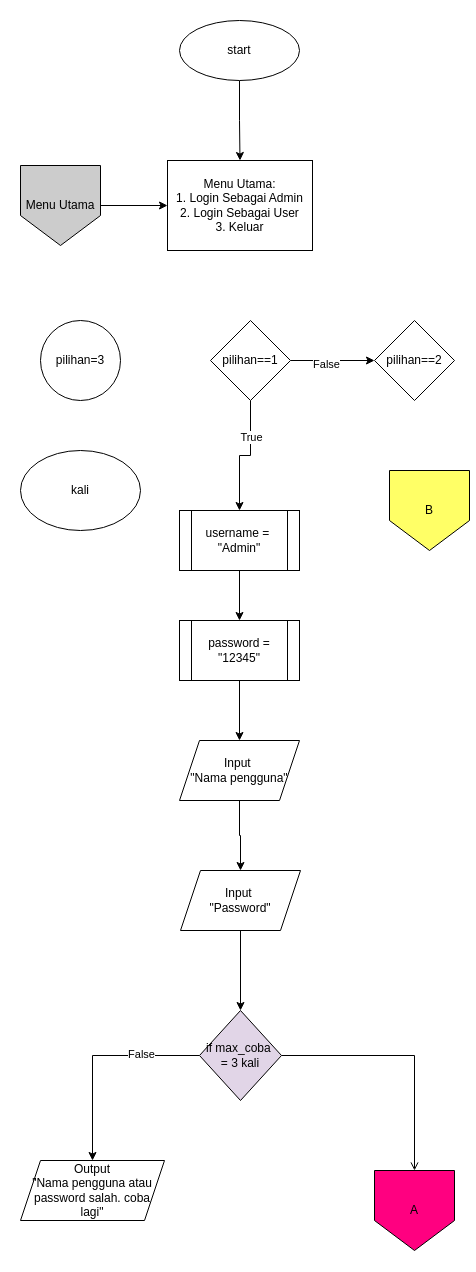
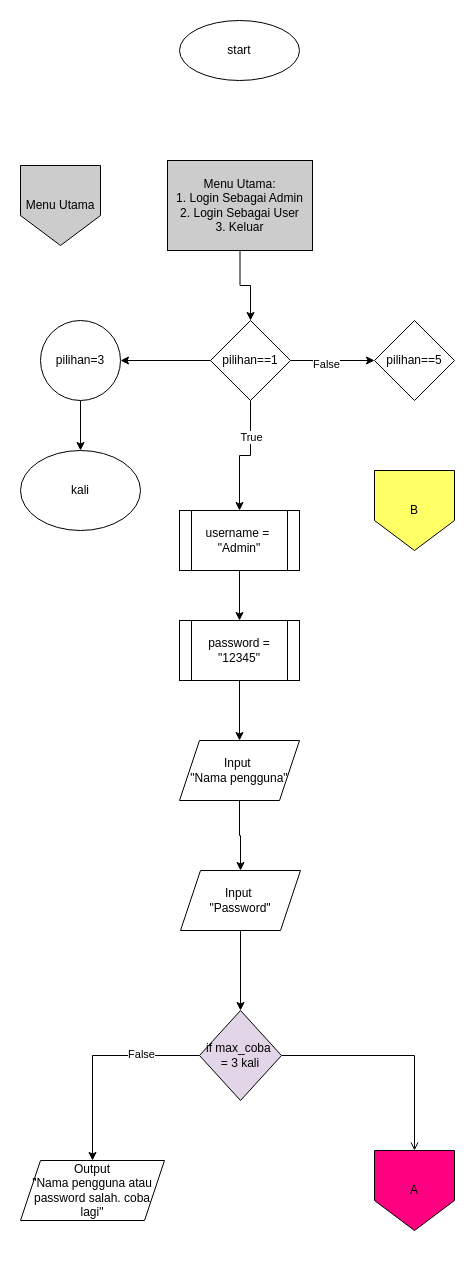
edge "start" -> "Menu Utama: 1. Login Sebagai Admin 2. Login Sebagai User 3. Keluar": removed
edge "Menu Utama" -> "Menu Utama: 1. Login Sebagai Admin 2. Login Sebagai User 3. Keluar": removed
node "Menu Utama: 1. Login Sebagai Admin 2. Login Sebagai User 3. Keluar": fillcolor #ffffff -> #cccccc
edge "Menu Utama: 1. Login Sebagai Admin 2. Login Sebagai User 3. Keluar" -> "pilihan==1": added
edge "pilihan==1" -> "pilihan=3": added
node "pilihan==2": label "pilihan==2" -> "pilihan==5"
edge "pilihan=3" -> "kali": added
node "B": moved (430, 511) -> (415, 511)
node "A": moved (415, 1211) -> (415, 1191)
